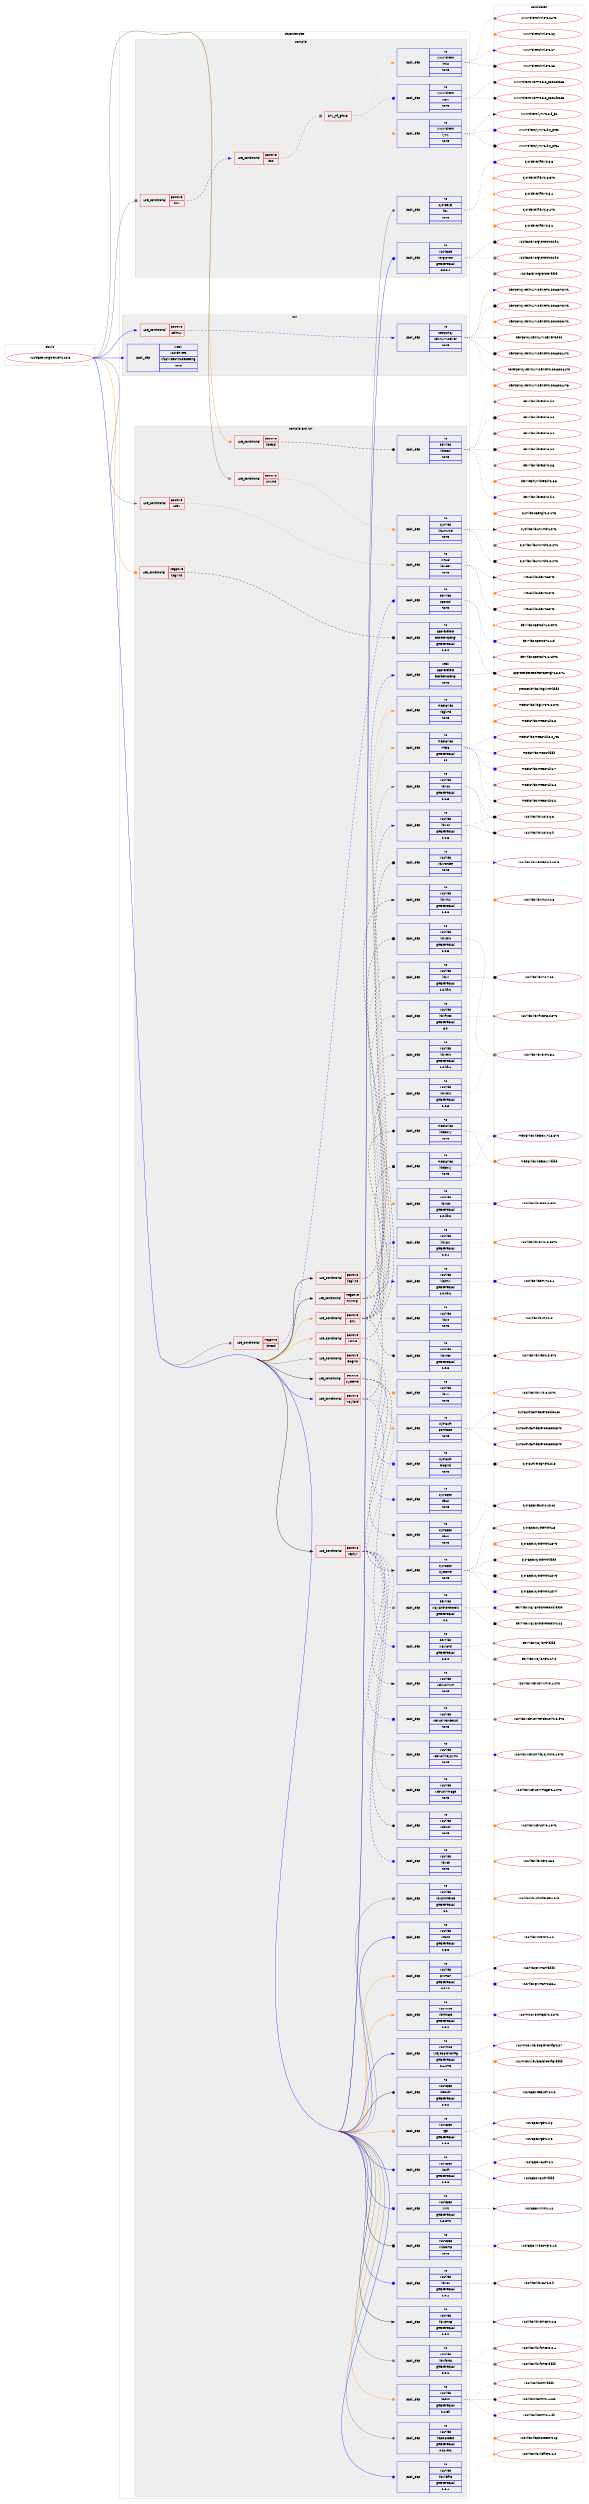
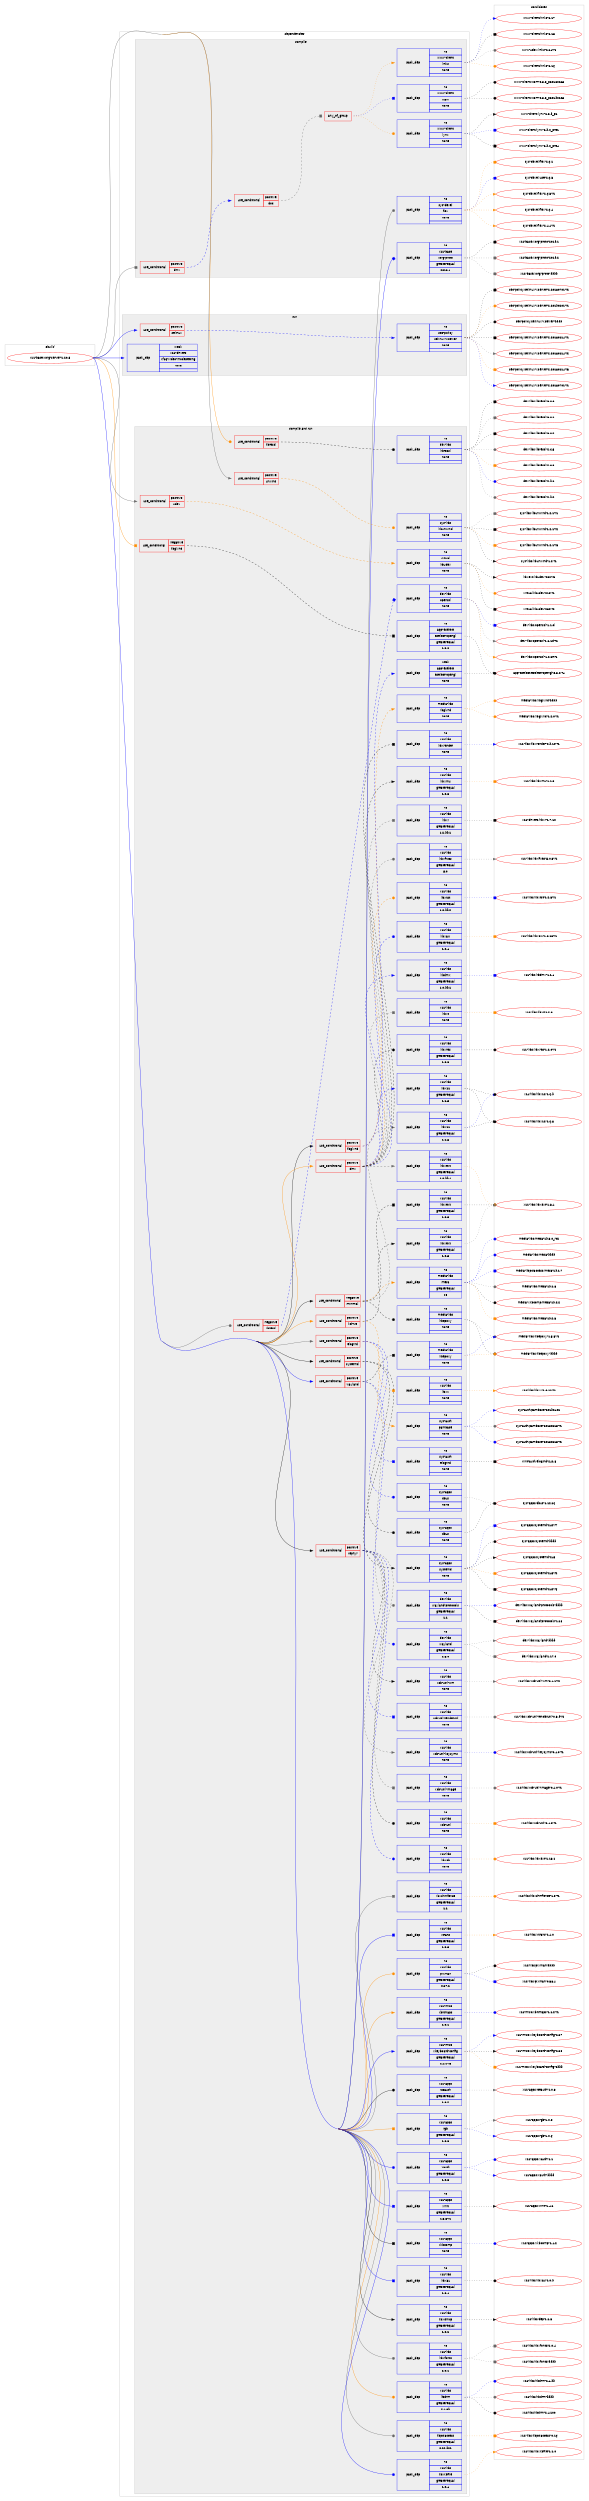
node "www-client/links-2.14-r1": label "www-client/links-2.14-r1" -> "www-udev/links-2.14-r1"
node "sys-devel/flex-2.6.3": label "sys-devel/flex-2.6.3" -> "sys-devel/use-2.6.3"
node "sys-devel/flex-2.6.4-r1": label "sys-devel/flex-2.6.4-r1" -> "sys-devel/flex-2.4.4-r1"
node "none-policy/selinux-xserver-2.20180114-r2": label "none-policy/selinux-xserver-2.20180114-r2" -> "sec-policy/selinux-xserver-2.20180114-r2"
node "dev-xephyr/libressl-2.8.3": label "dev-xephyr/libressl-2.8.3" -> "dev-libs/libressl-2.8.3"
node "sys-libs/opengl-1.2.1-r3": label "sys-libs/opengl-1.2.1-r3" -> "sys-libs/libunwind-1.2.1-r3"
node "virtual/libudev-232-r3": label "virtual/libudev-232-r3" -> "libXext/libudev-232-r3"
node "app-eselect/eselect-opengl-1.3.1-r4": label "app-eselect/eselect-opengl-1.3.1-r4" -> "app-eselect/eselect-opengl-5.3.1-r4"
node "protocols-libs/libglvnd-9999": label "protocols-libs/libglvnd-9999" -> "media-libs/libglvnd-9999"
node "media-libs/mesa-19.1.7": label "media-libs/mesa-19.1.7" -> "media-libpciaccess/mesa-19.1.7"
node "media-libs/mesa-19.2.2": label "media-libs/mesa-19.2.2" -> "media-xkbcomp/mesa-19.2.2"
node "x11-libs/libXi-1.7.10": label "x11-libs/libXi-1.7.10" -> "x11-drivers/libXi-1.7.10"
node "sys-auth/elogind-241.3": label "sys-auth/elogind-241.3" -> "xinit-auth/elogind-241.3"
node "x11-libs/libxcb-1.13.1": label "x11-libs/libxcb-1.13.1" -> "x11-libs/libXext-1.13.1"
node "x11-misc/xkeyboard-config-2.28": added
node "x11-misc/xkeyboard-config-9999": label "x11-misc/xkeyboard-config-9999" -> "x11-misc/xkeyboard-config-8999"
node "x11-libs/libXdmcp-1.1.3": label "x11-libs/libXdmcp-1.1.3" -> "x11-libs/dep-1.1.3"
